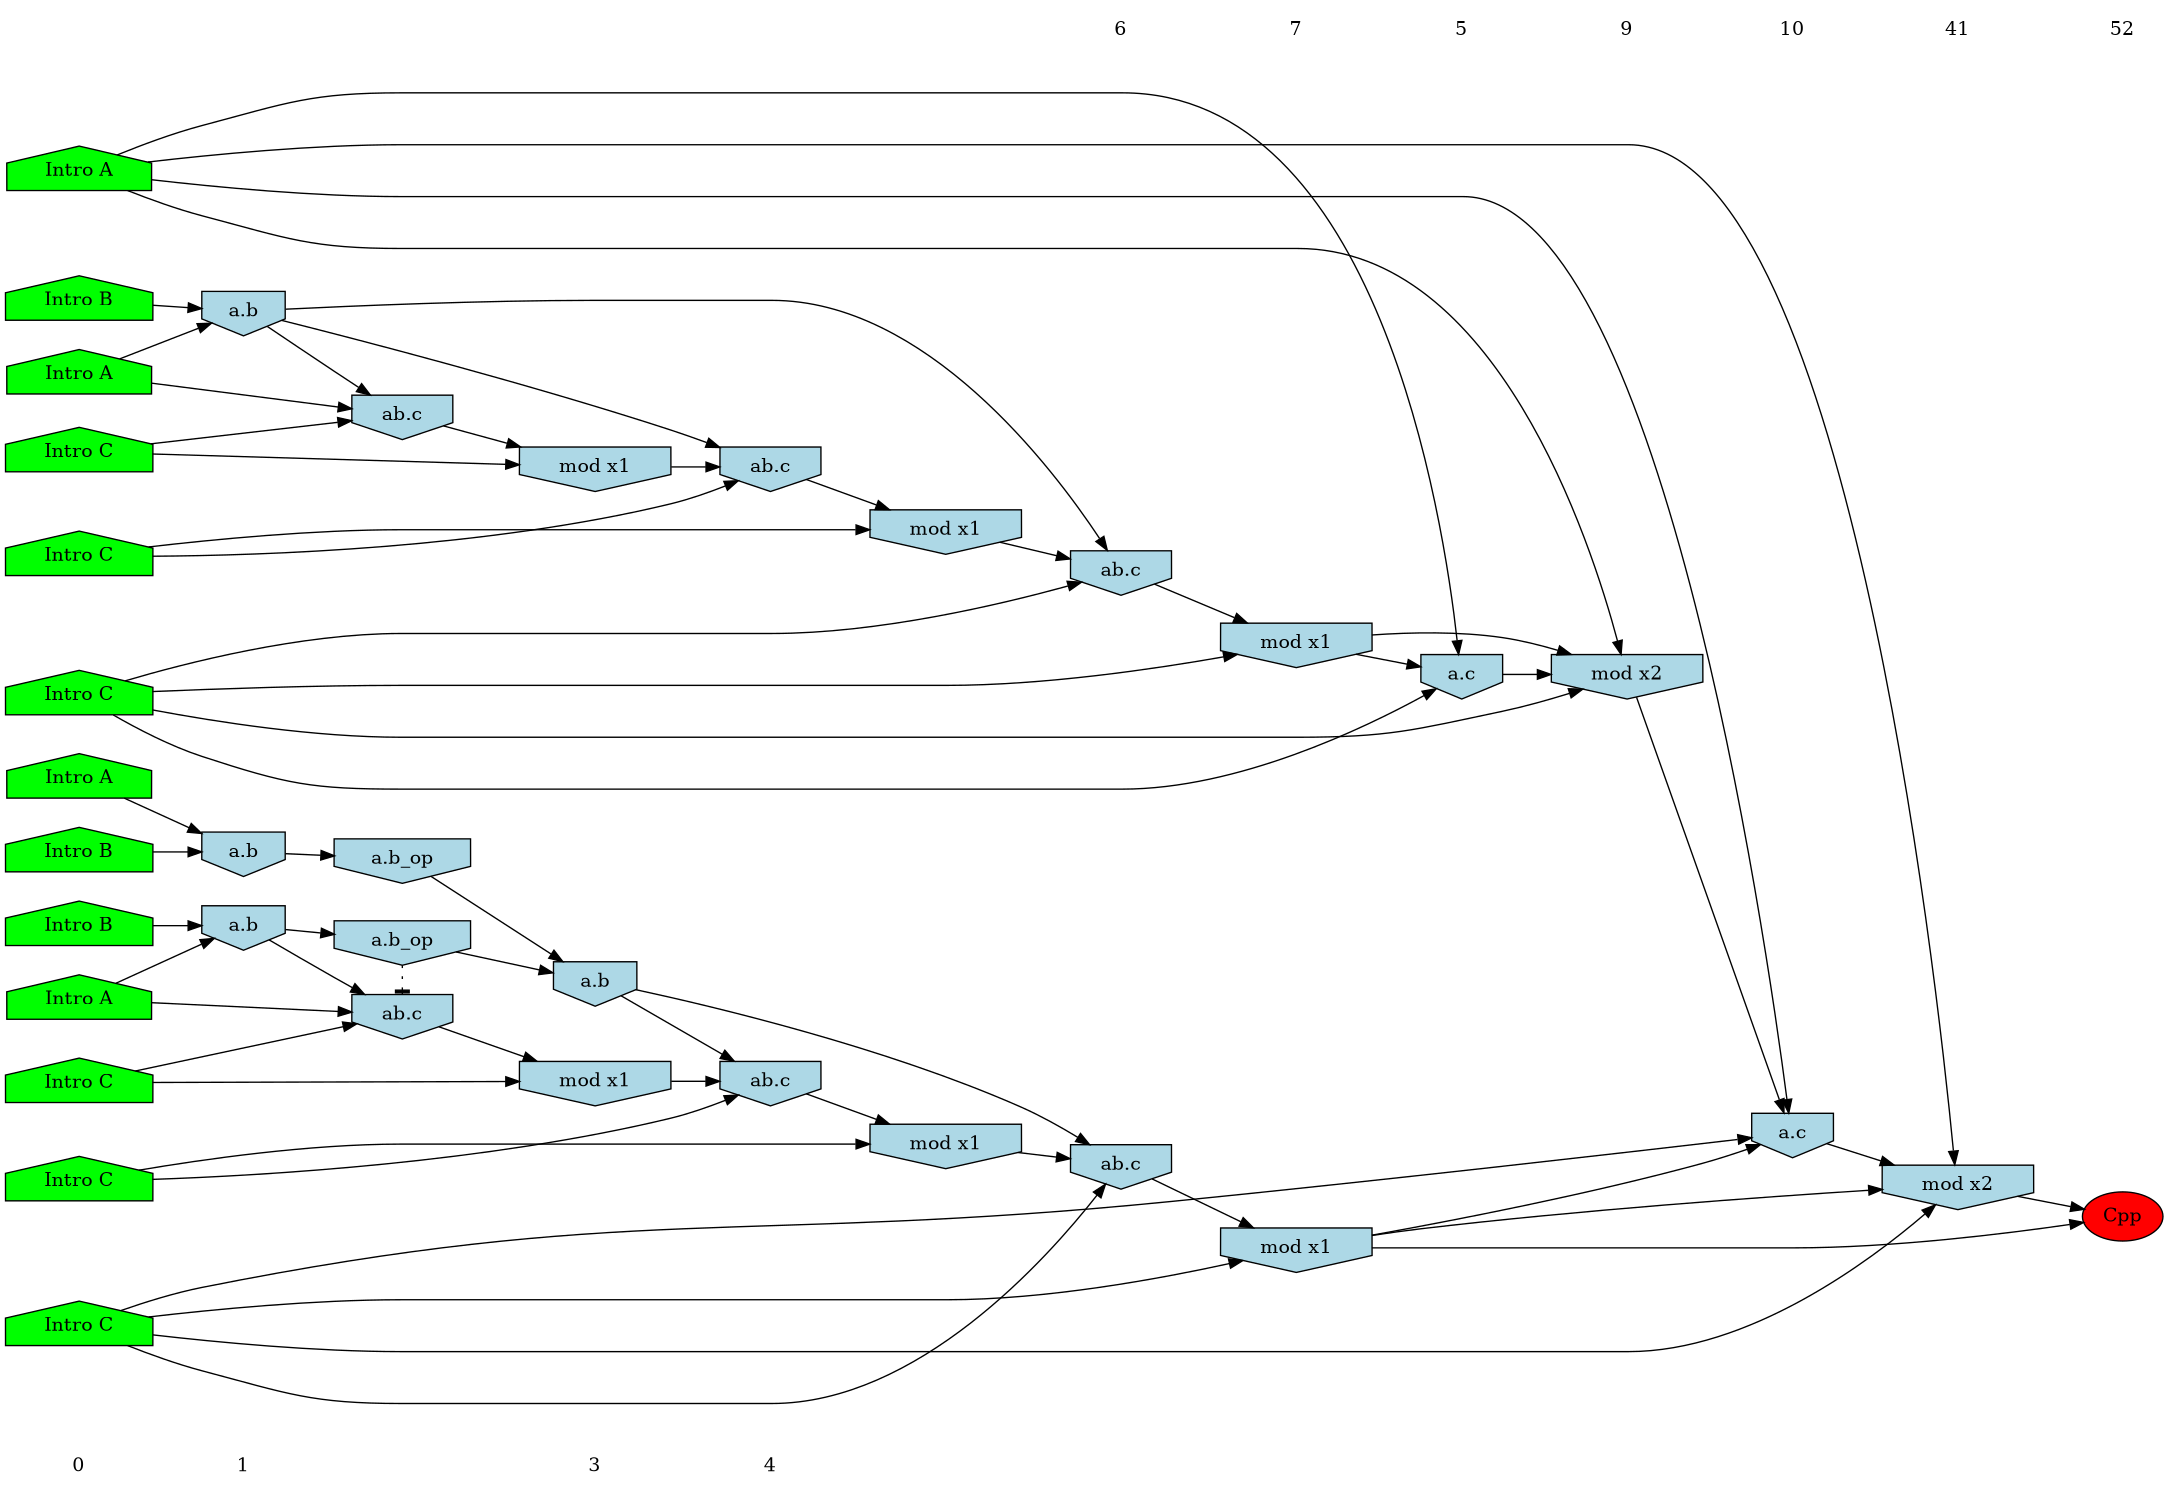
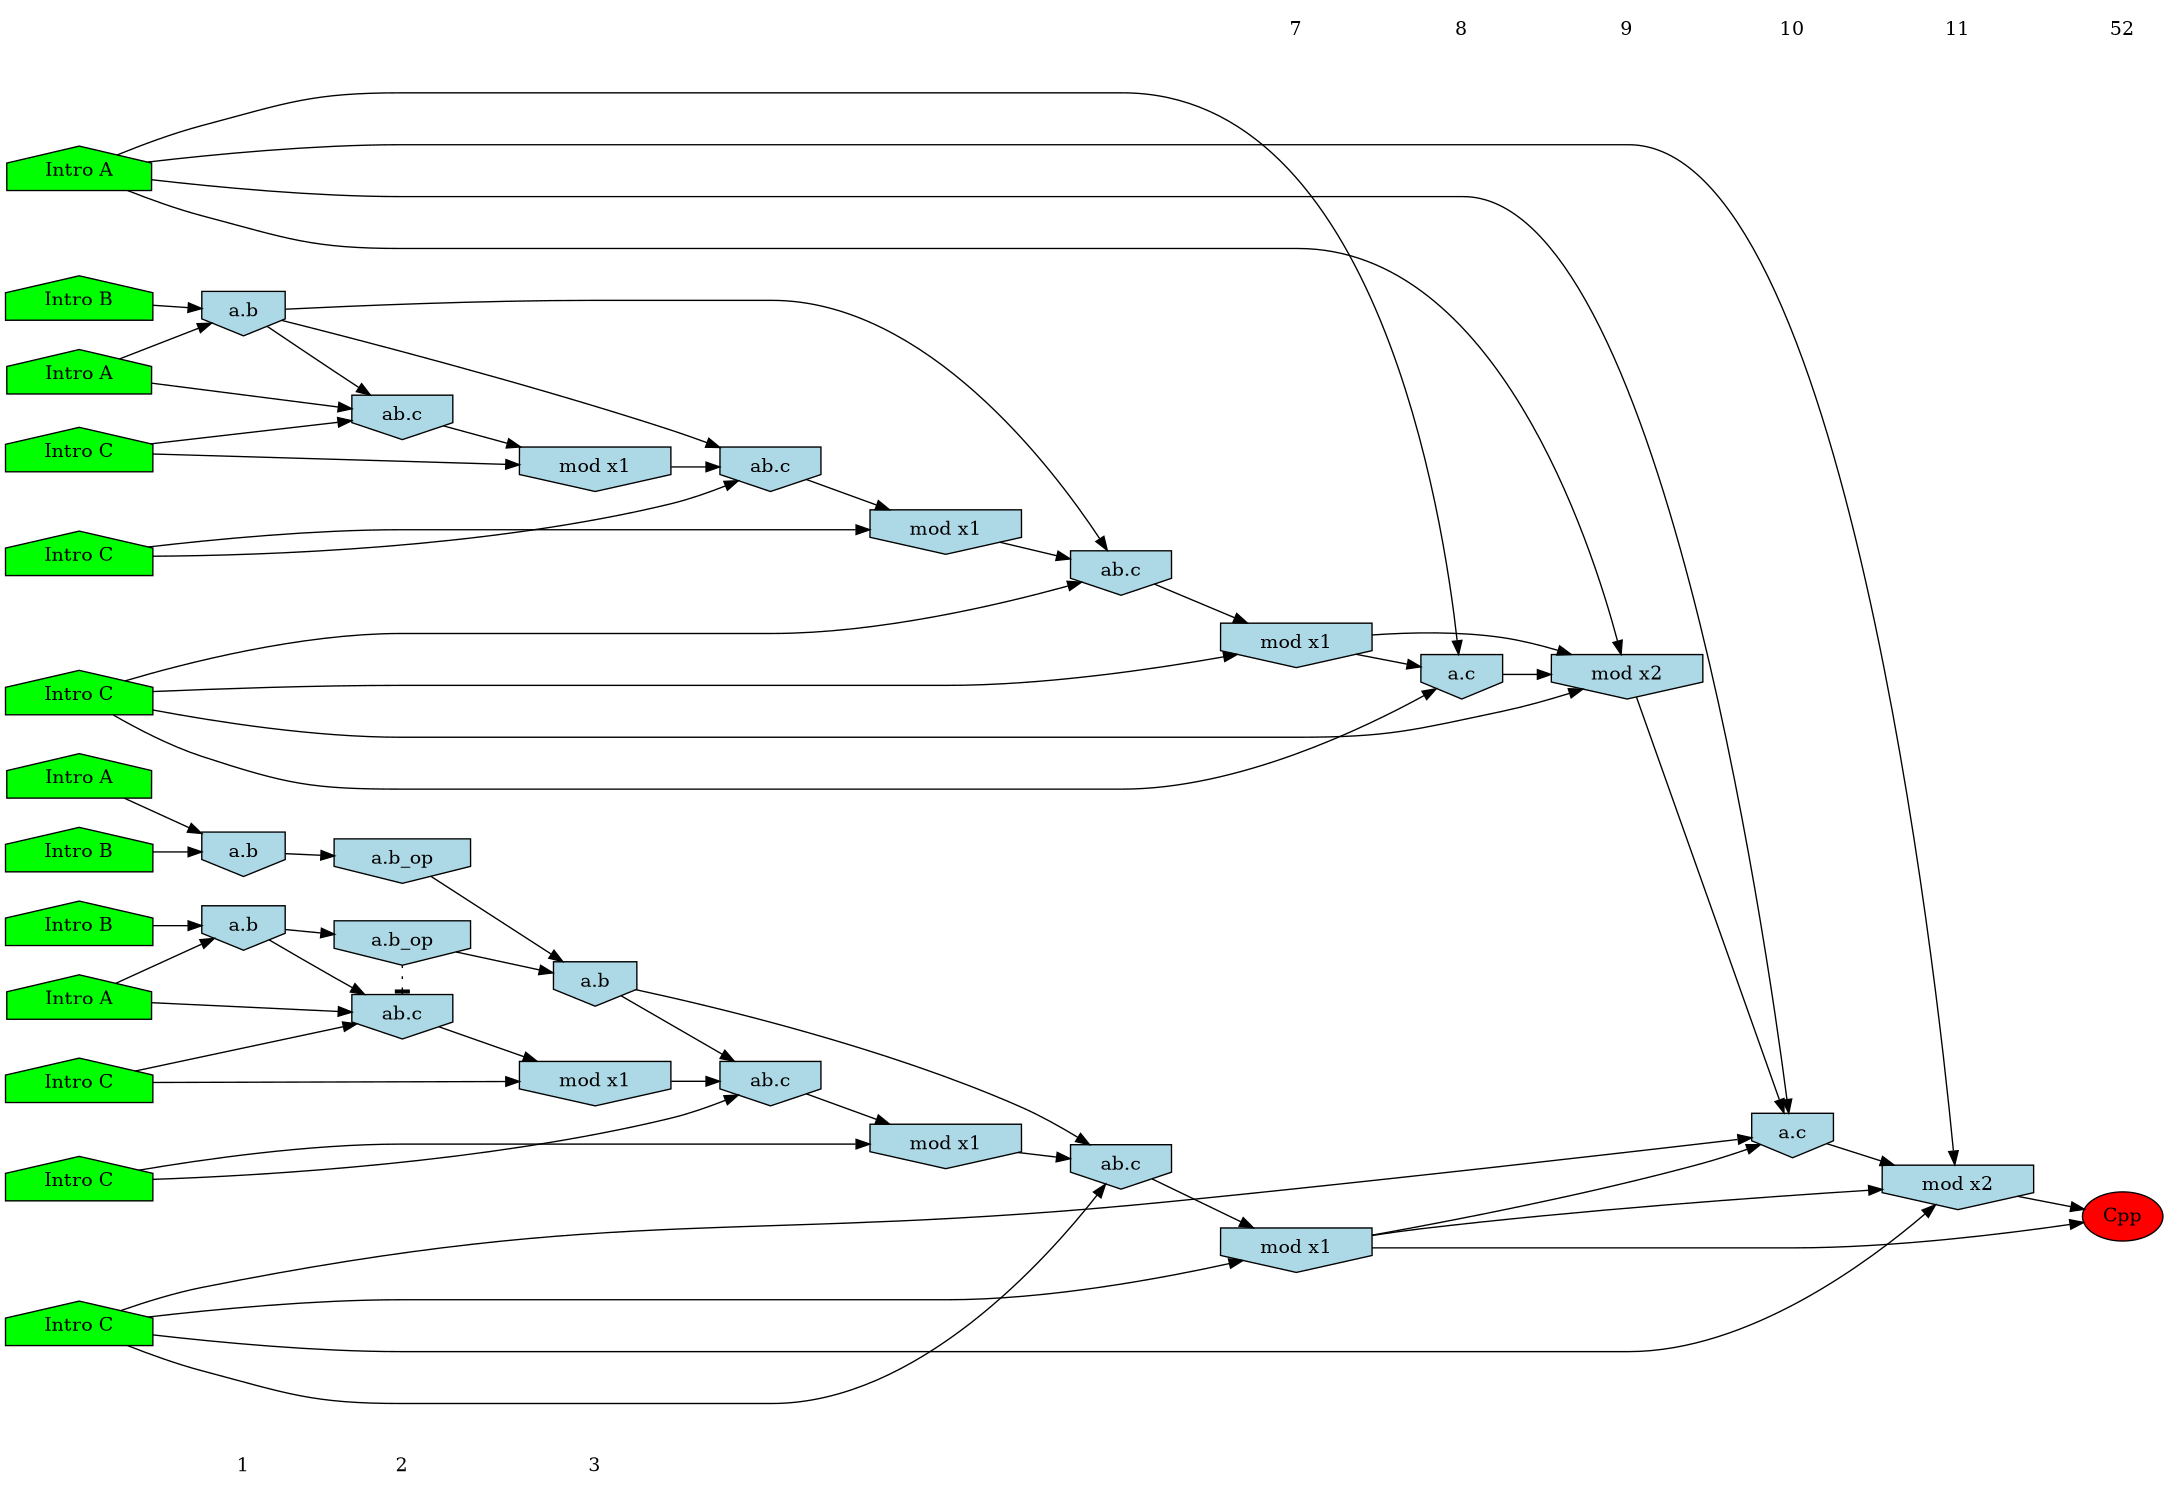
node "6": removed
node "5": label "5" -> "8"
node "41": label "41" -> "11"
node "0": removed
node "2": added
node "4": removed
